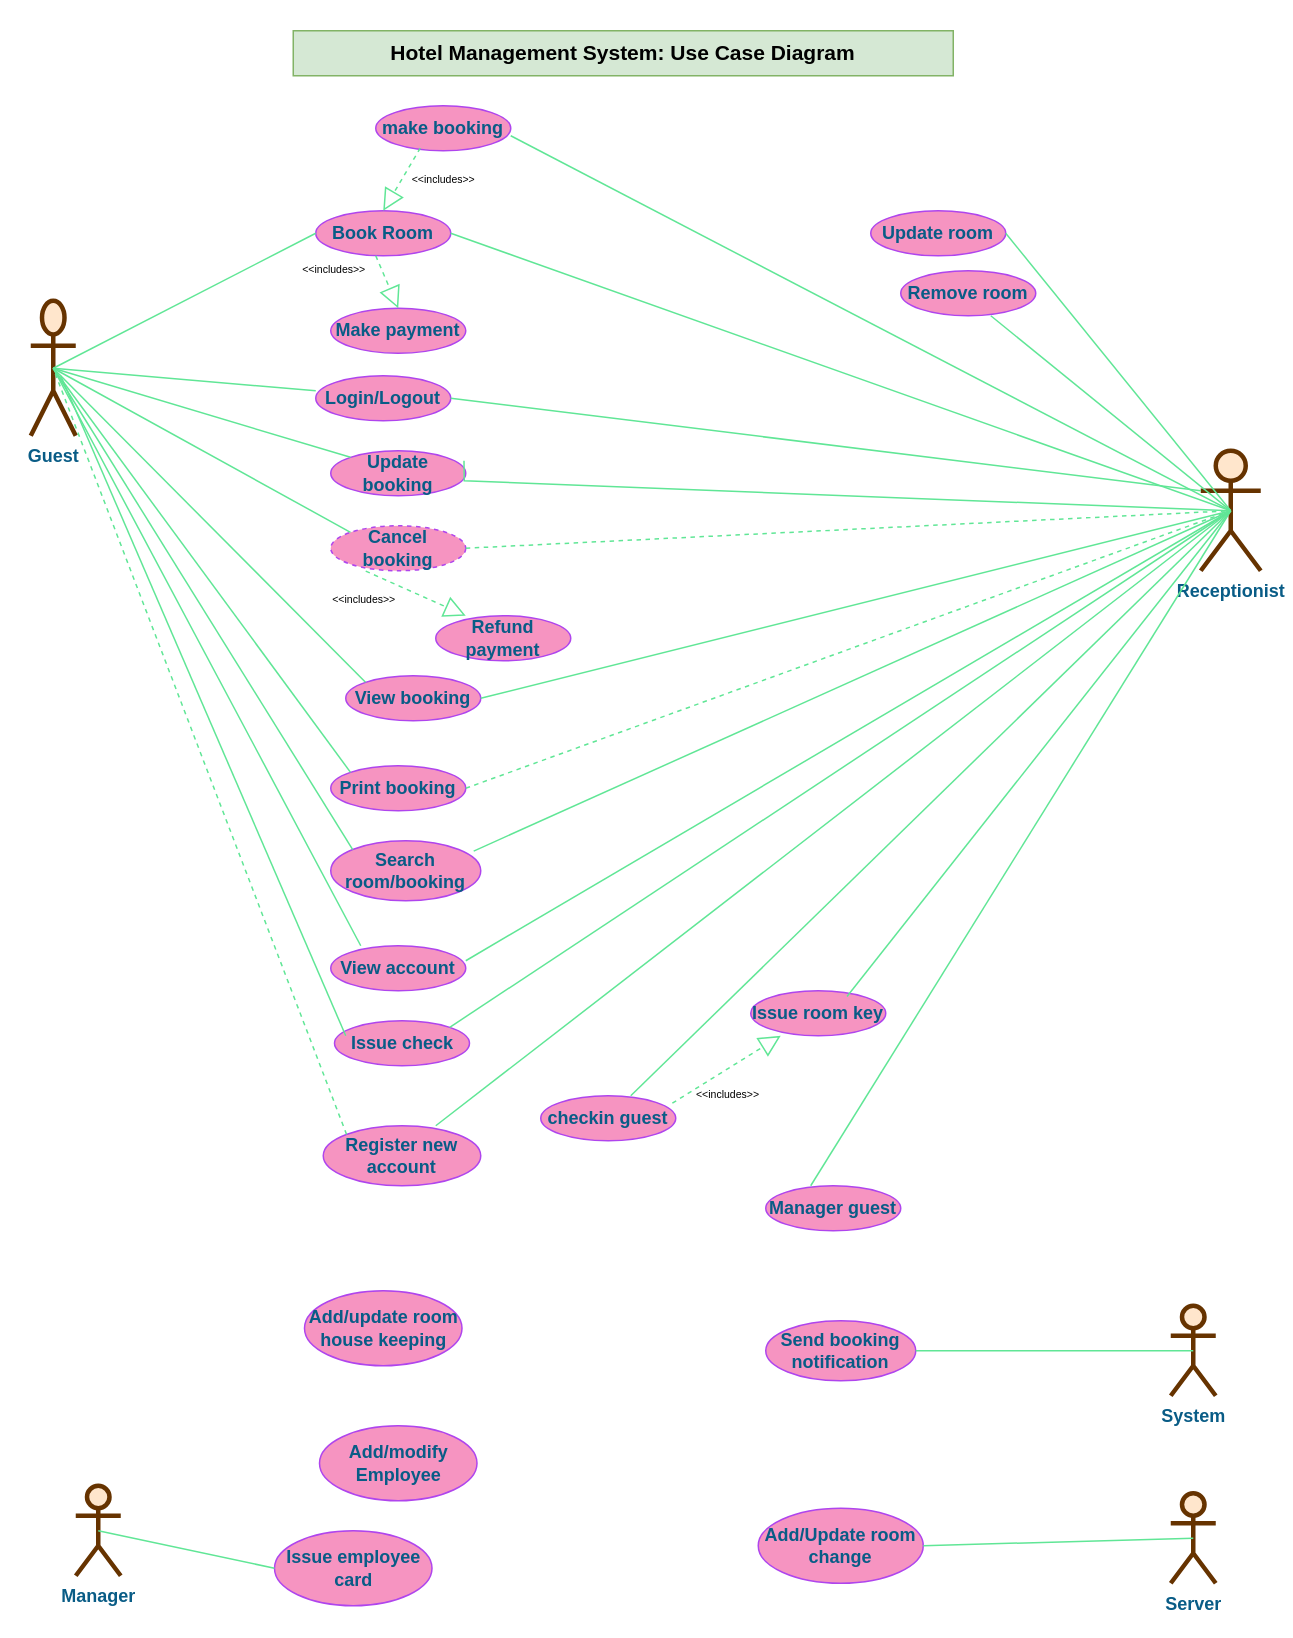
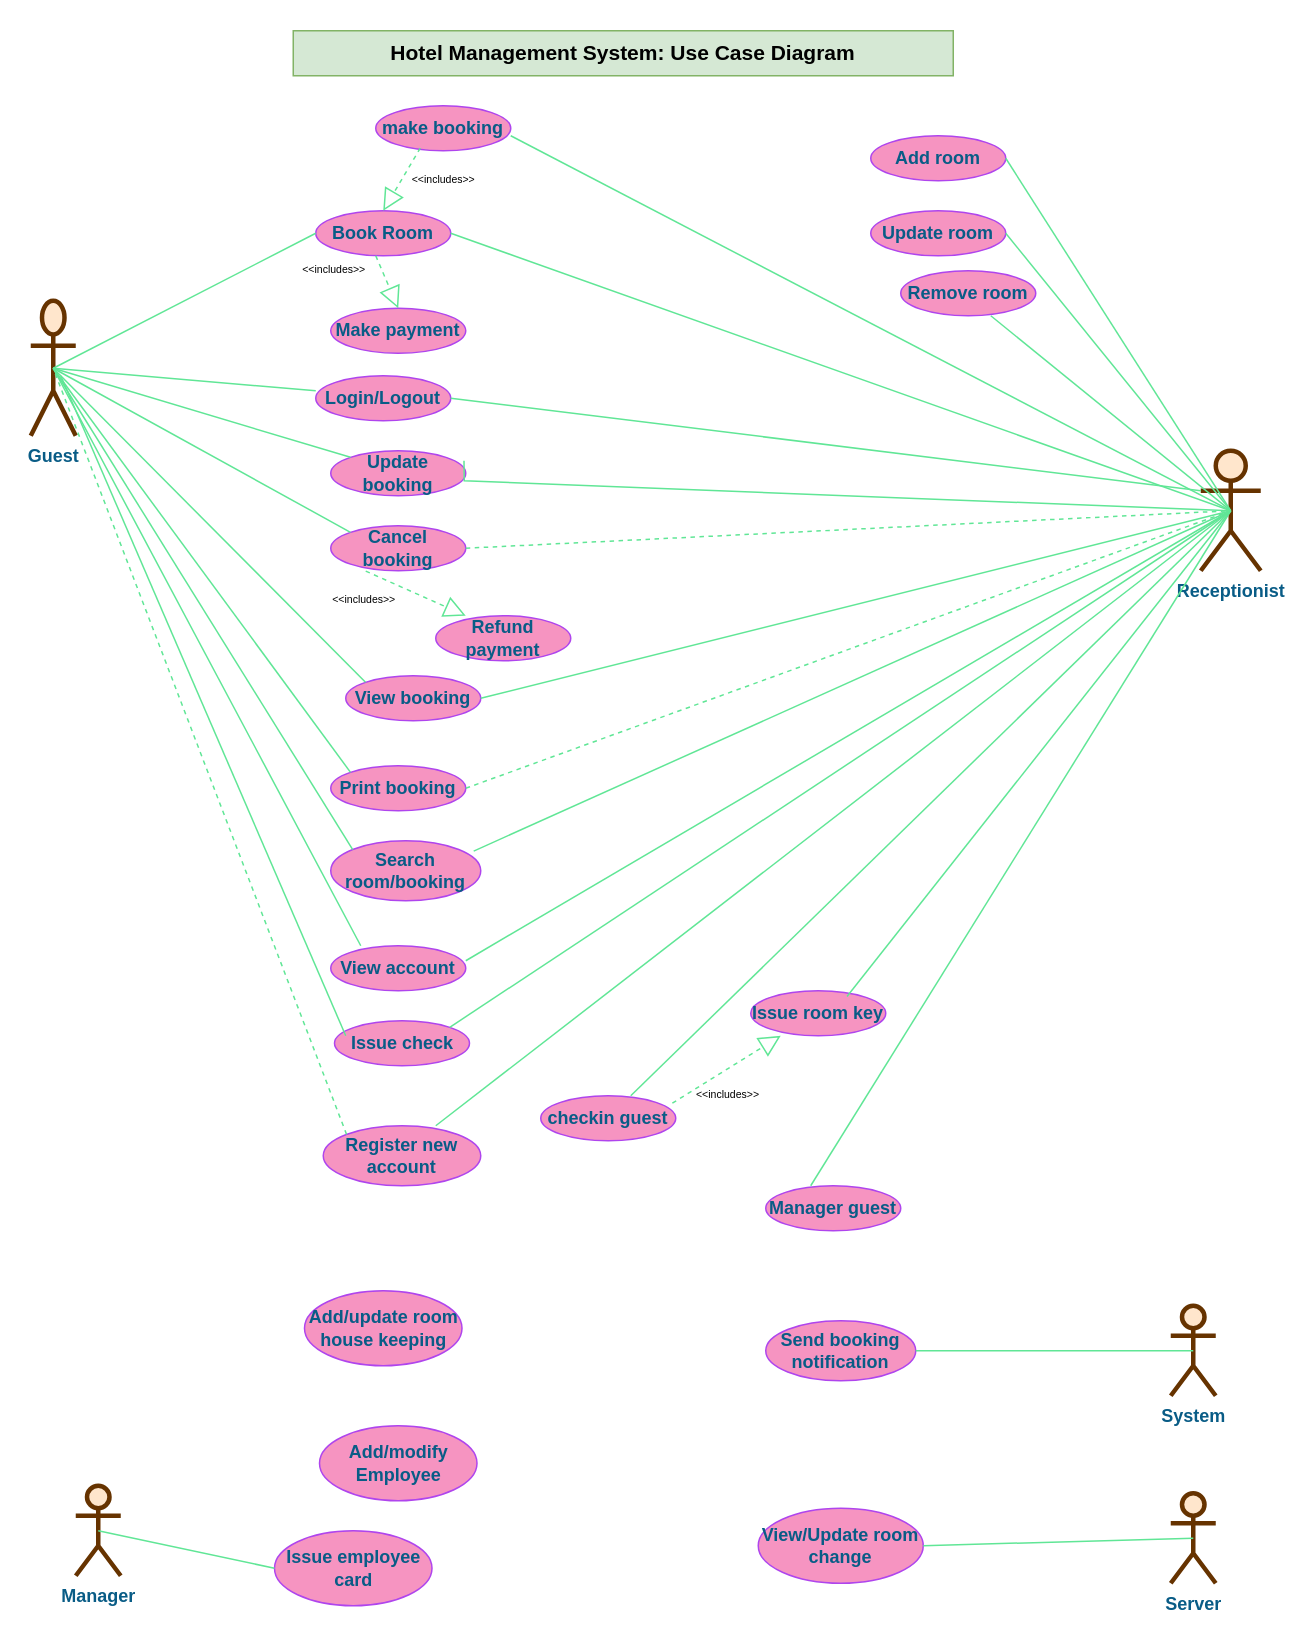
node "Add room": added
edge "Add room" -- "Receptionist": added
node "Cancel booking": style dashed -> solid
node "Add/Update room change": label "Add/Update room change" -> "View/Update room change"
